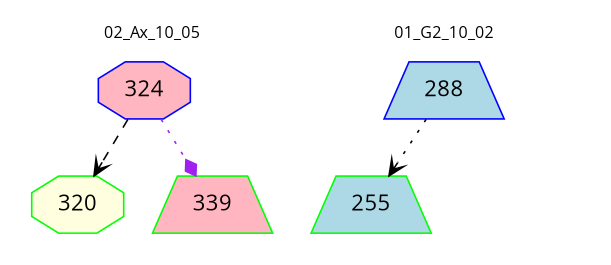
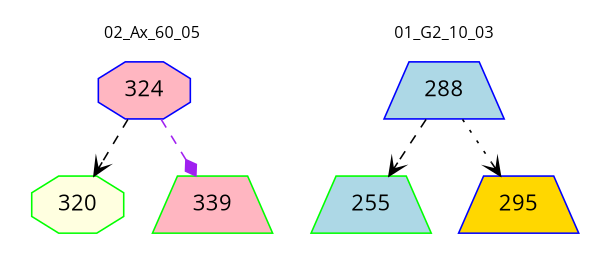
cluster "02_Ax_10_05": label "02_Ax_10_05" -> "02_Ax_60_05"
cluster "01_G2_10_02": label "01_G2_10_02" -> "01_G2_10_03"
edge "324" -> "339": style dotted -> dashed
edge "288" -> "255": style dotted -> dashed
node "295": added
